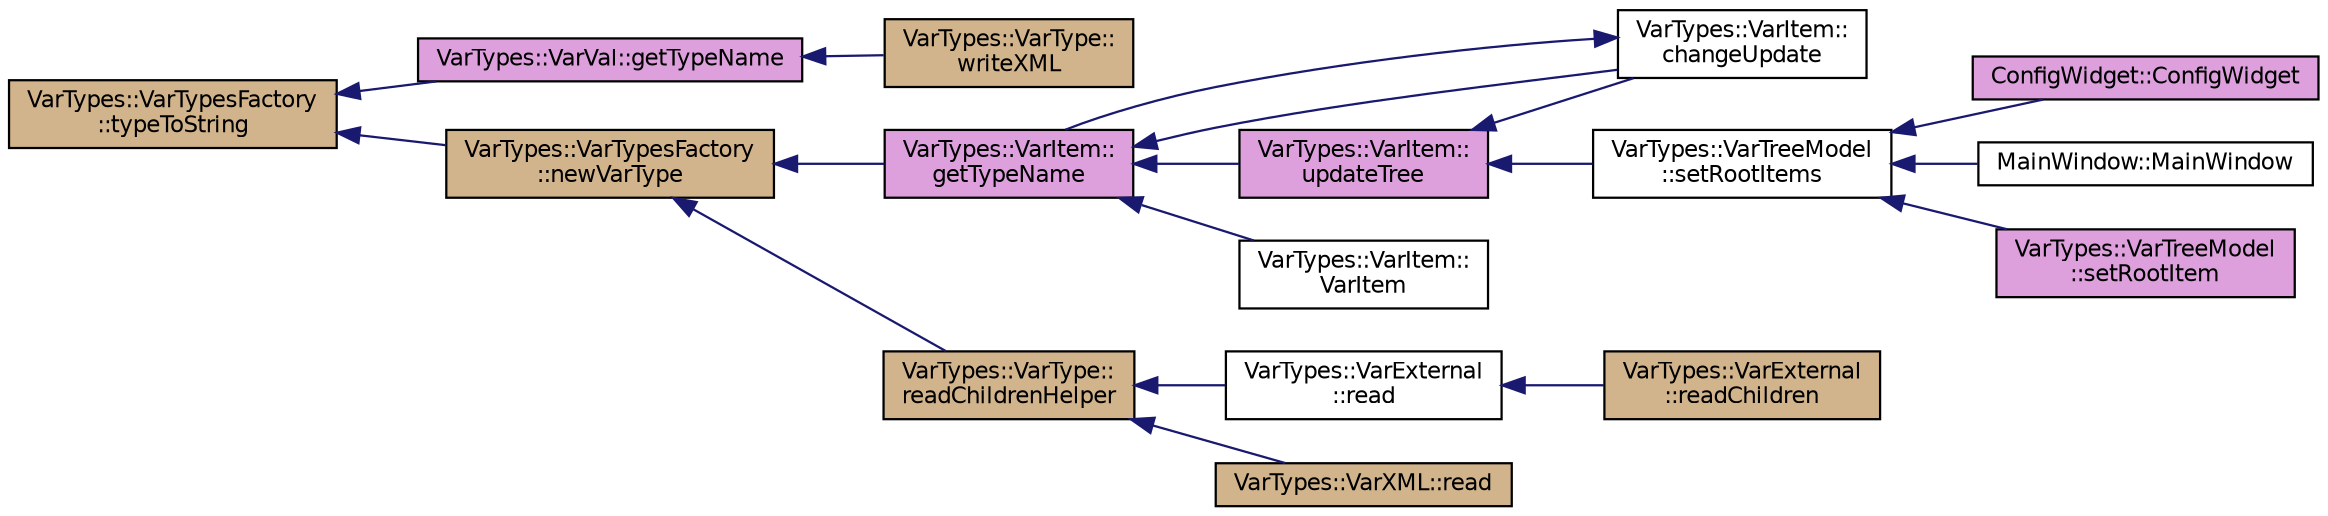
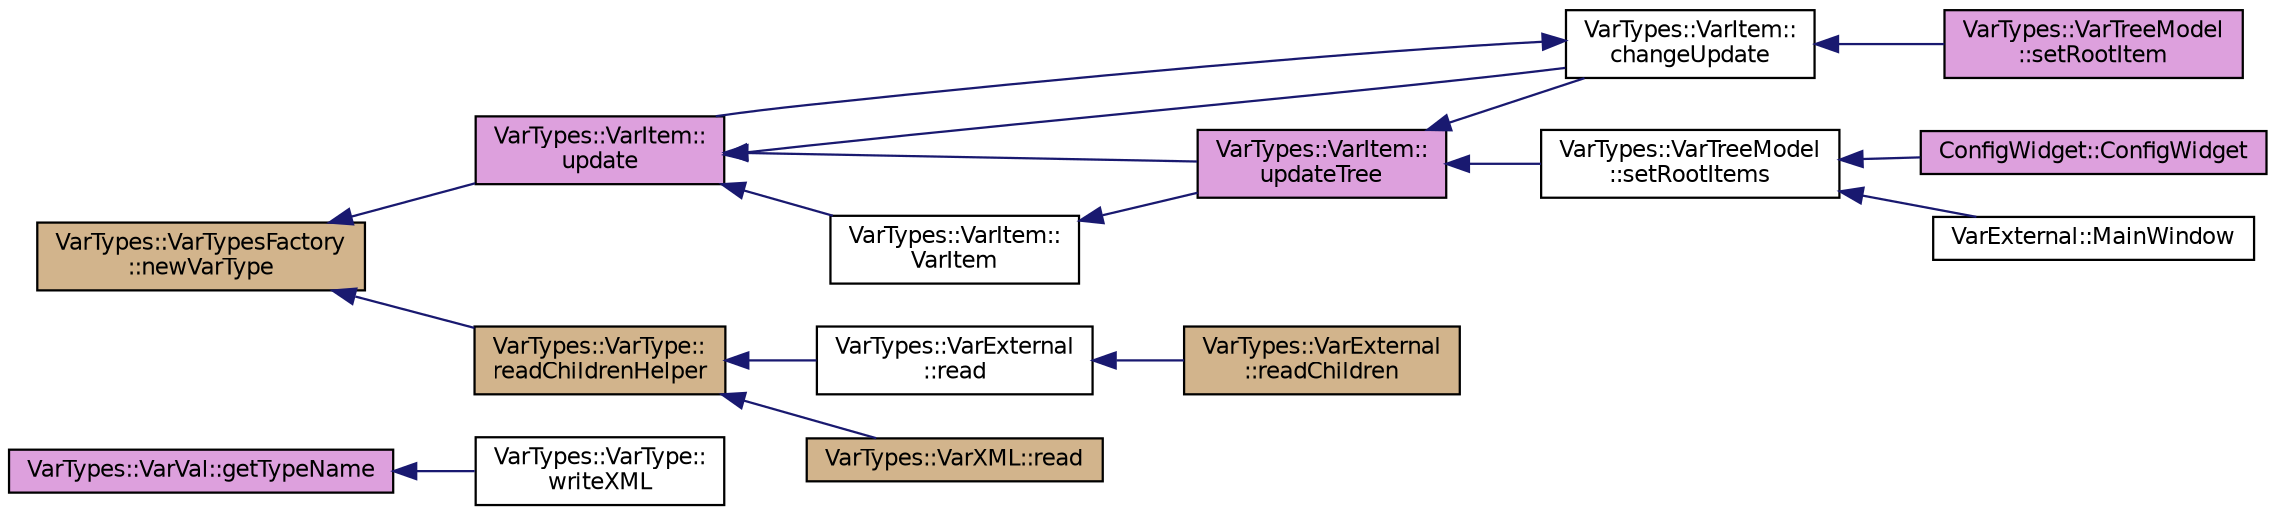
node "VarTypes::VarType:: writeXML": fillcolor tan -> white
node "VarTypes::VarTypesFactory ::typeToString": removed
node "VarTypes::VarItem:: getTypeName": label "VarTypes::VarItem:: getTypeName" -> "VarTypes::VarItem:: update"
node "MainWindow::MainWindow": label "MainWindow::MainWindow" -> "VarExternal::MainWindow"
edge "VarTypes::VarItem:: updateTree" -> "VarTypes::VarItem:: VarItem": added
edge "VarTypes::VarTreeModel ::setRootItem" -> "VarTypes::VarTreeModel ::setRootItems": now "VarTypes::VarTreeModel ::setRootItem" -> "VarTypes::VarItem:: changeUpdate"
